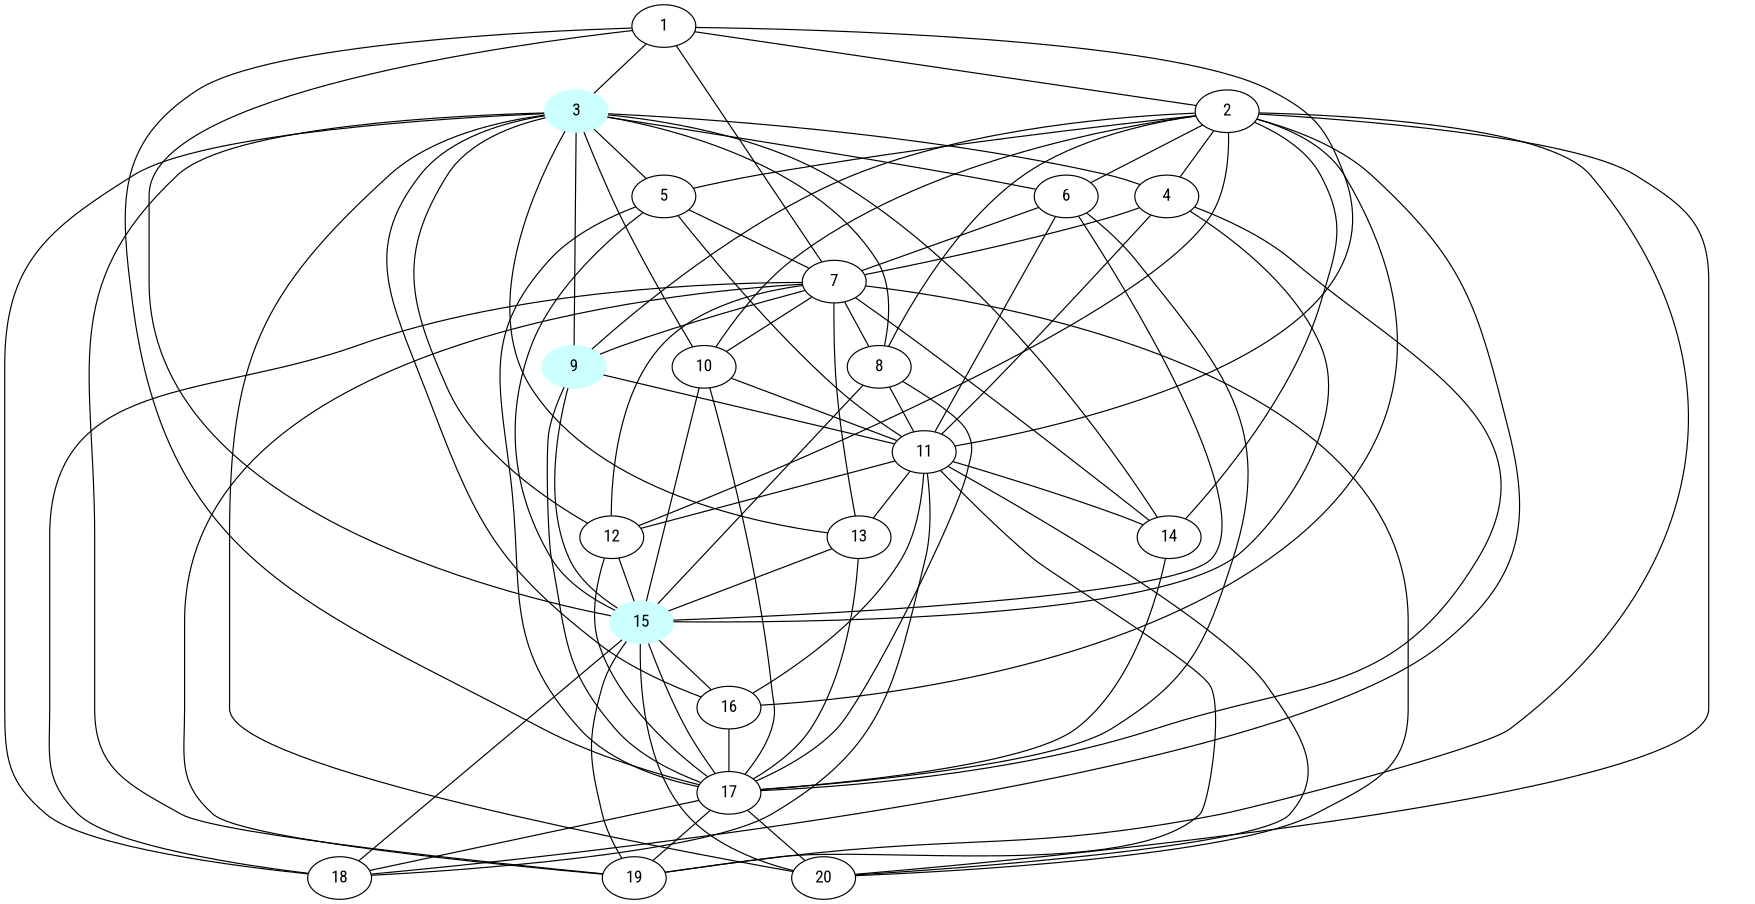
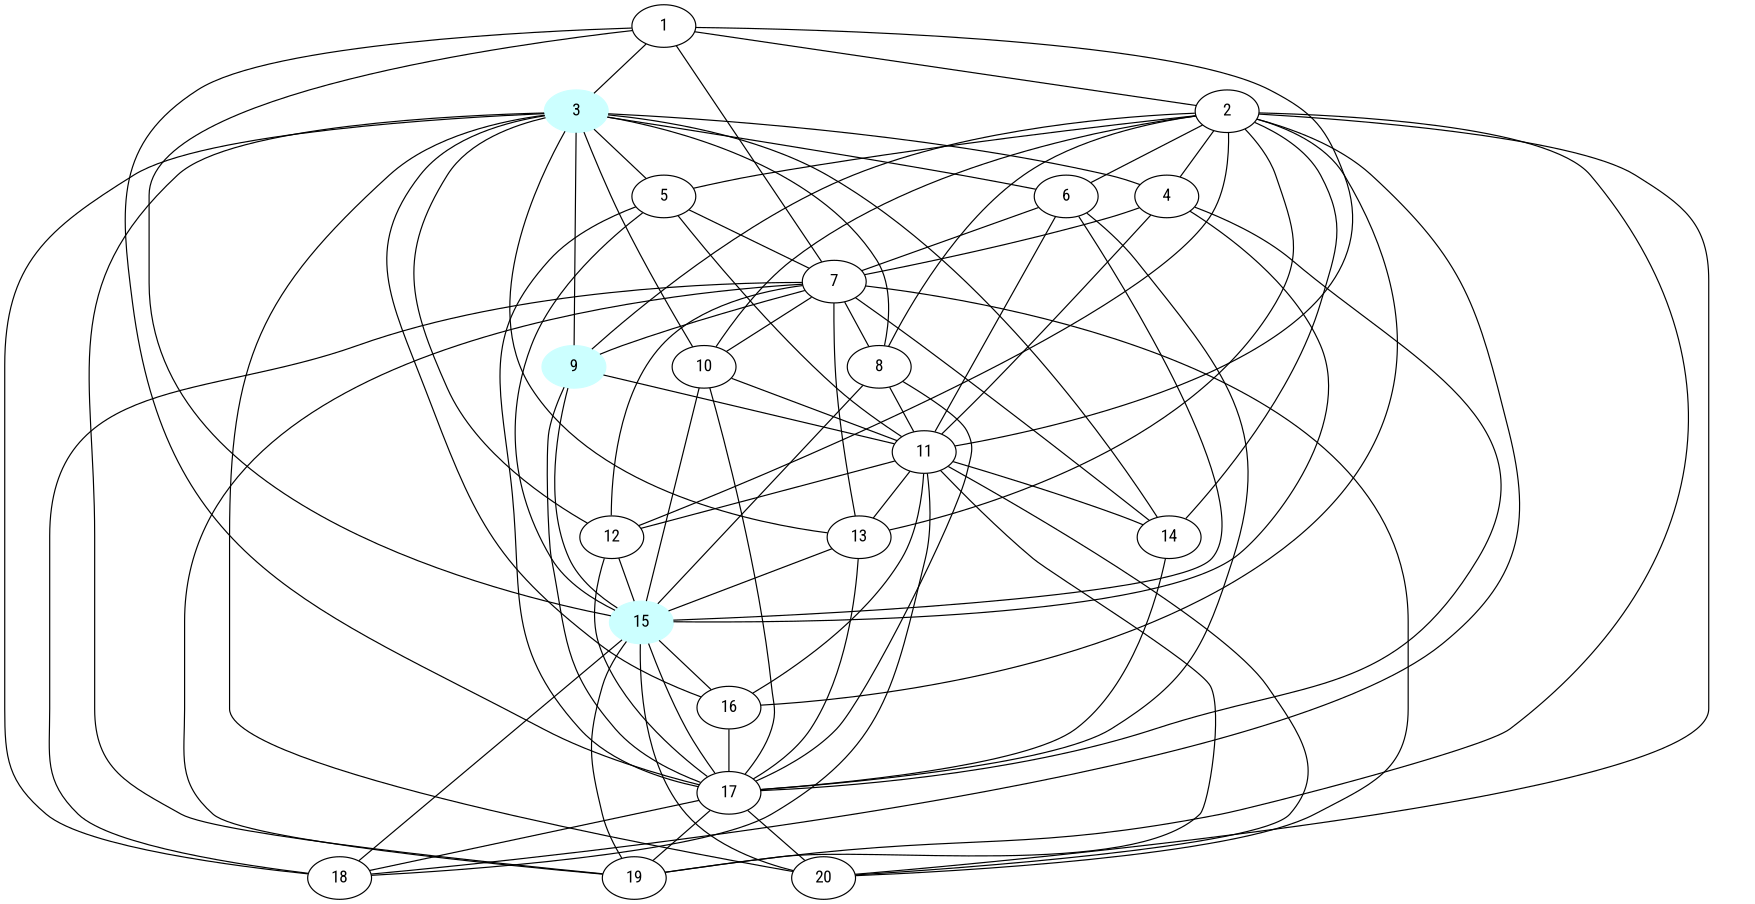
edge "2" -- "13": added
